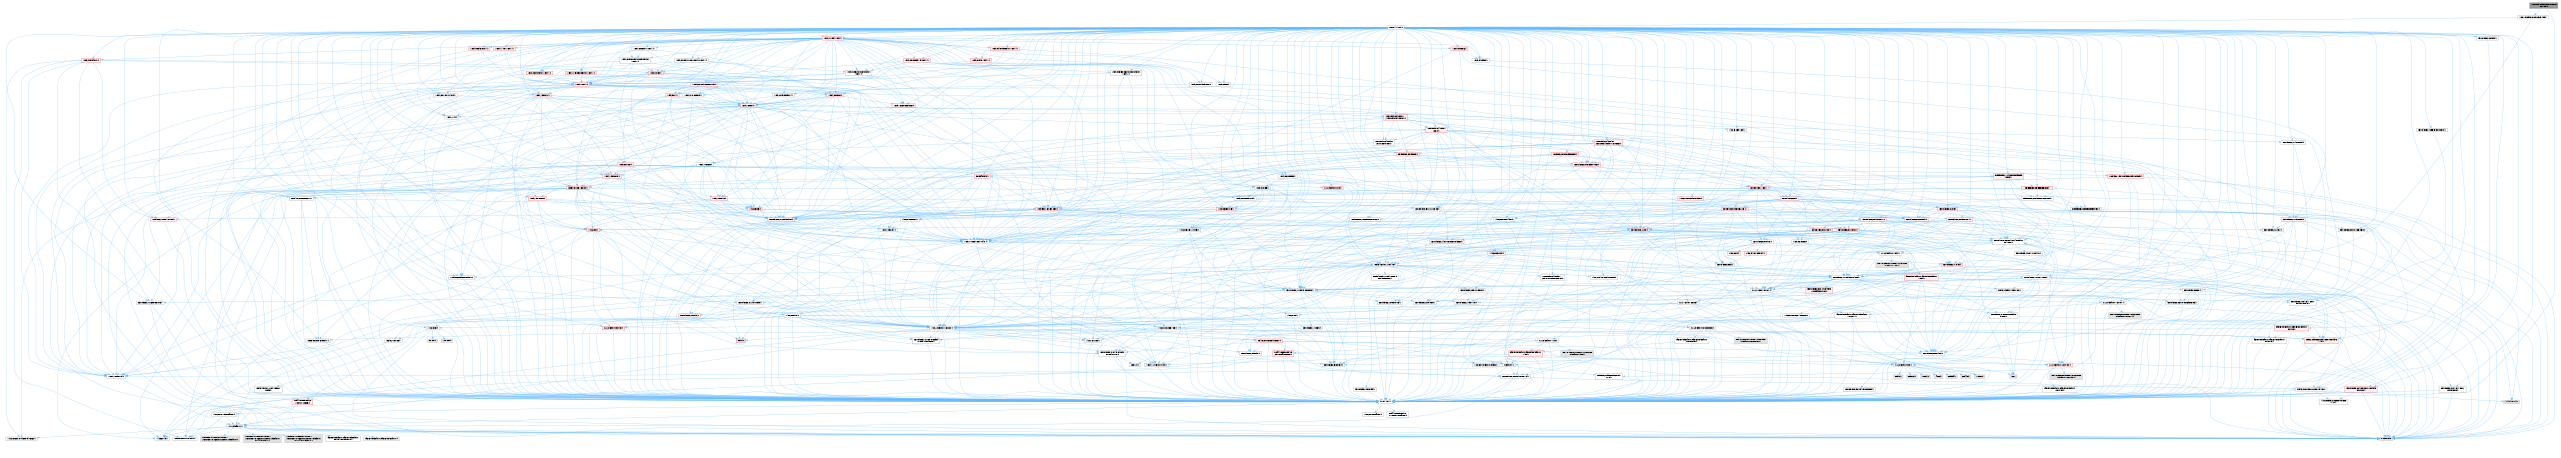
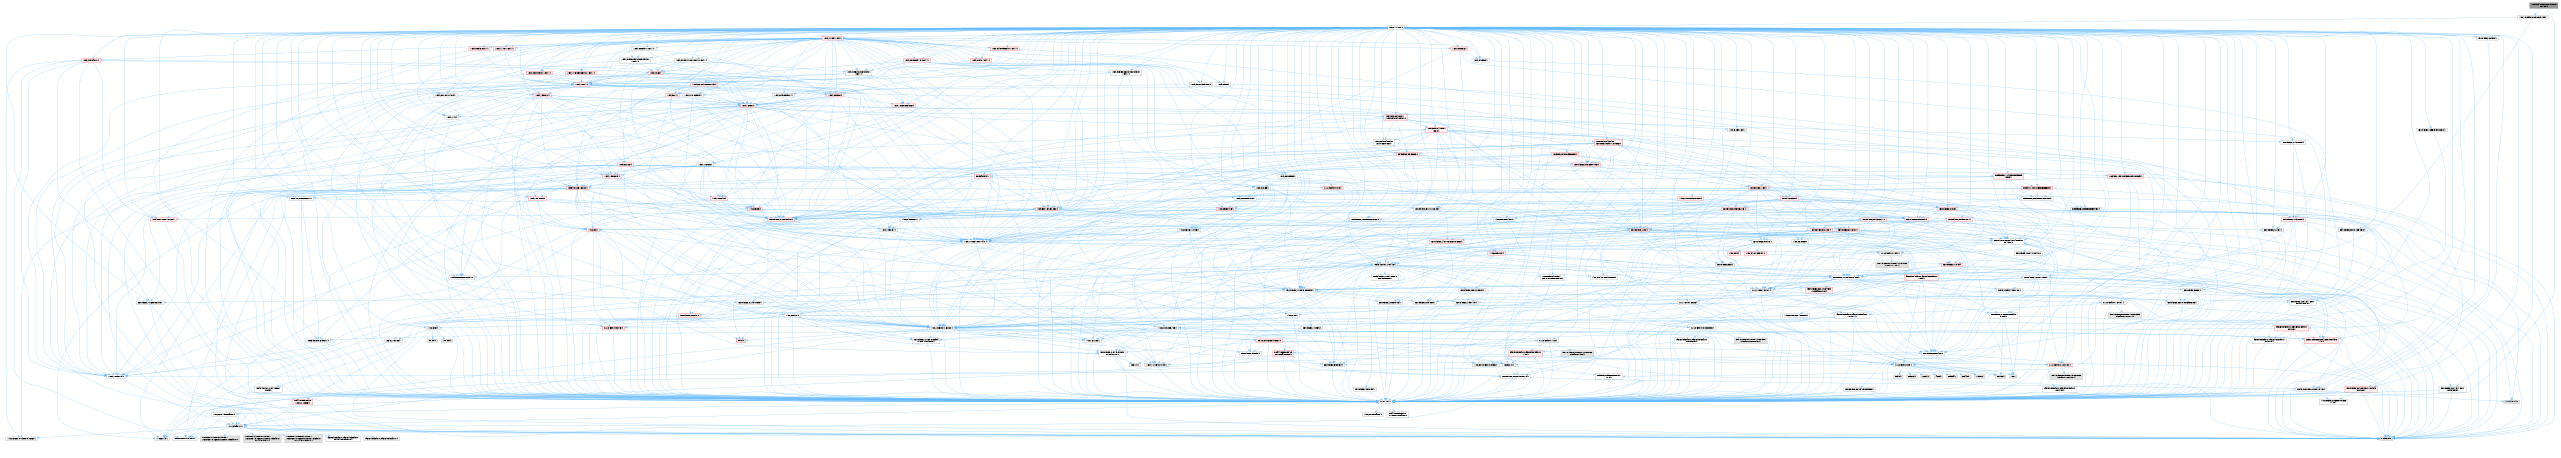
node "Delegates/DelegateBase.h": label "Delegates/DelegateBase.h" -> "PlatformMath/DelegateBase.h"
node "Platform.h": label "Platform.h" -> "CoreFwd.h"
node "string.h": added
